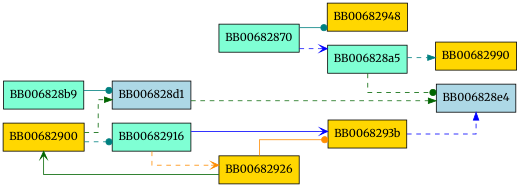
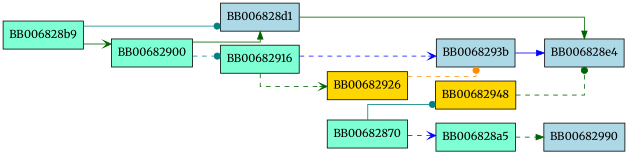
node "BB00682990": fillcolor gold -> lightblue
edge "BB006828a5" -> "BB00682990": color teal -> darkgreen
edge "BB006828a5" -> "BB006828e4": now "BB00682948" -> "BB006828e4"
edge "BB006828d1" -> "BB006828e4": style dashed -> solid
edge "BB00682900" -> "BB006828d1": style dashed -> solid
edge "BB00682916" -> "BB0068293b": style solid -> dashed
node "BB0068293b": fillcolor gold -> lightblue
edge "BB0068293b" -> "BB006828e4": style dashed -> solid
node "BB00682900": fillcolor gold -> aquamarine
edge "BB00682926" -> "BB0068293b": style solid -> dashed
edge "BB00682916" -> "BB00682926": color darkorange -> darkgreen
edge "BB00682926" -> "BB00682900": now "BB006828b9" -> "BB00682900"
